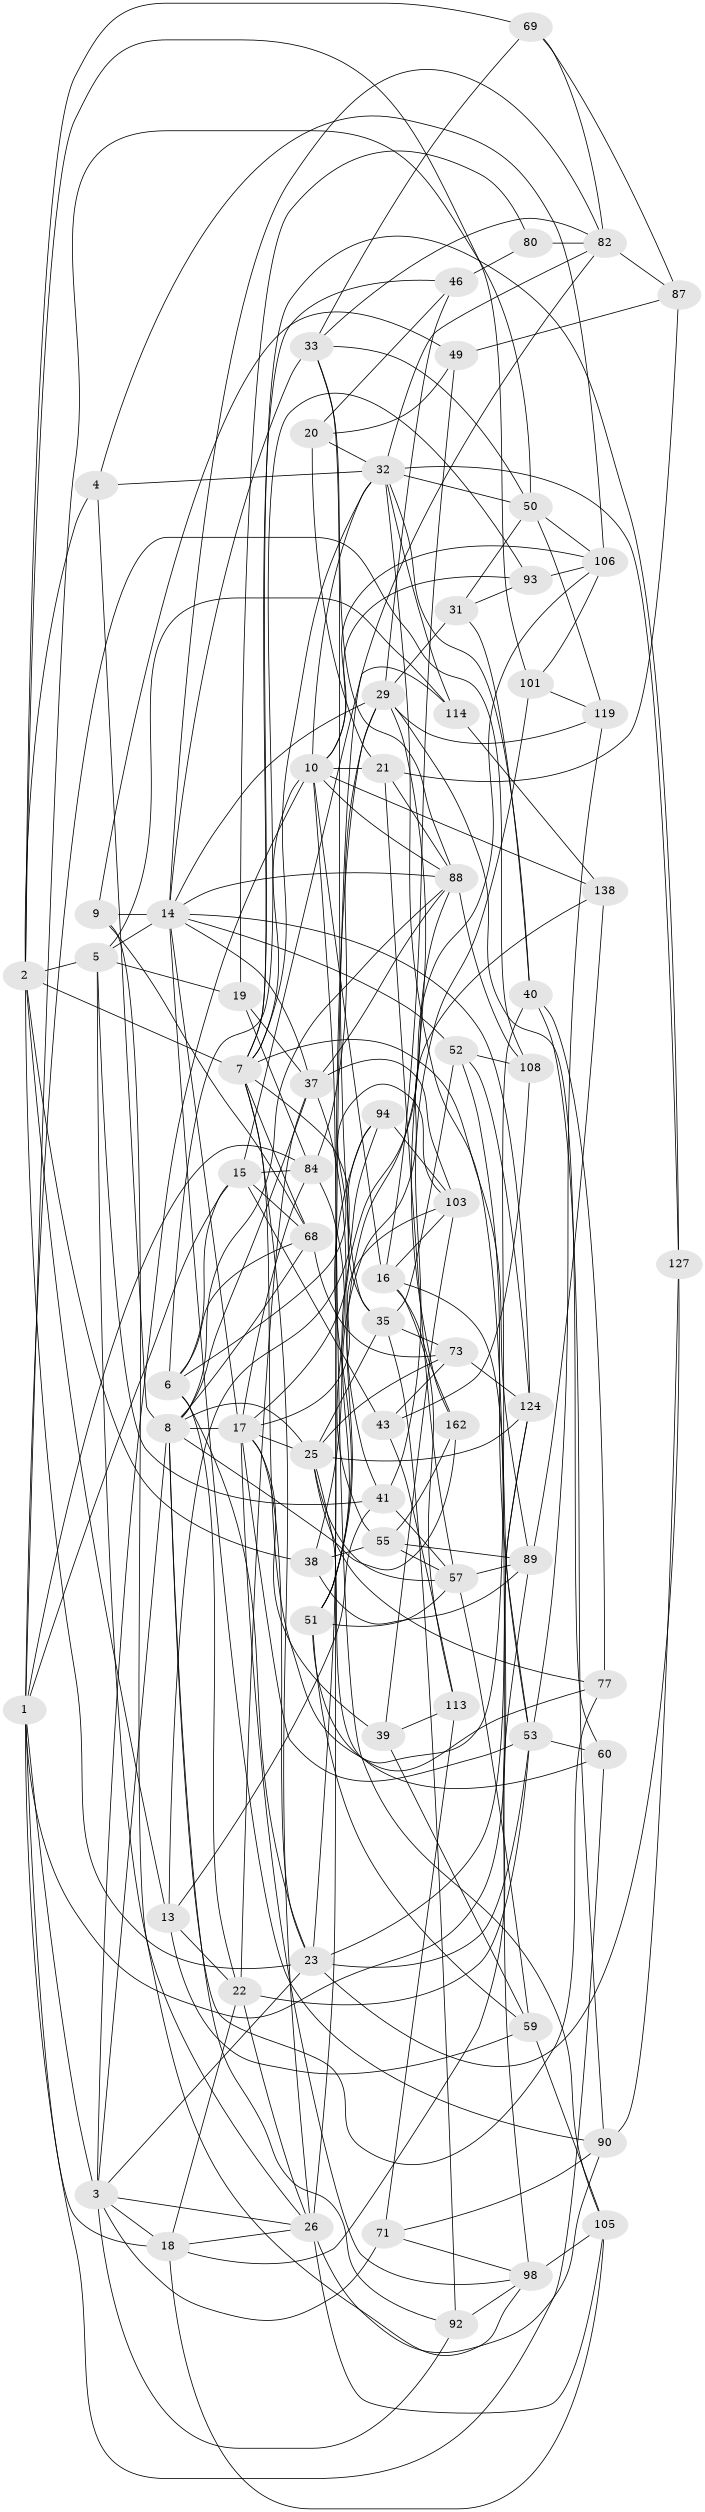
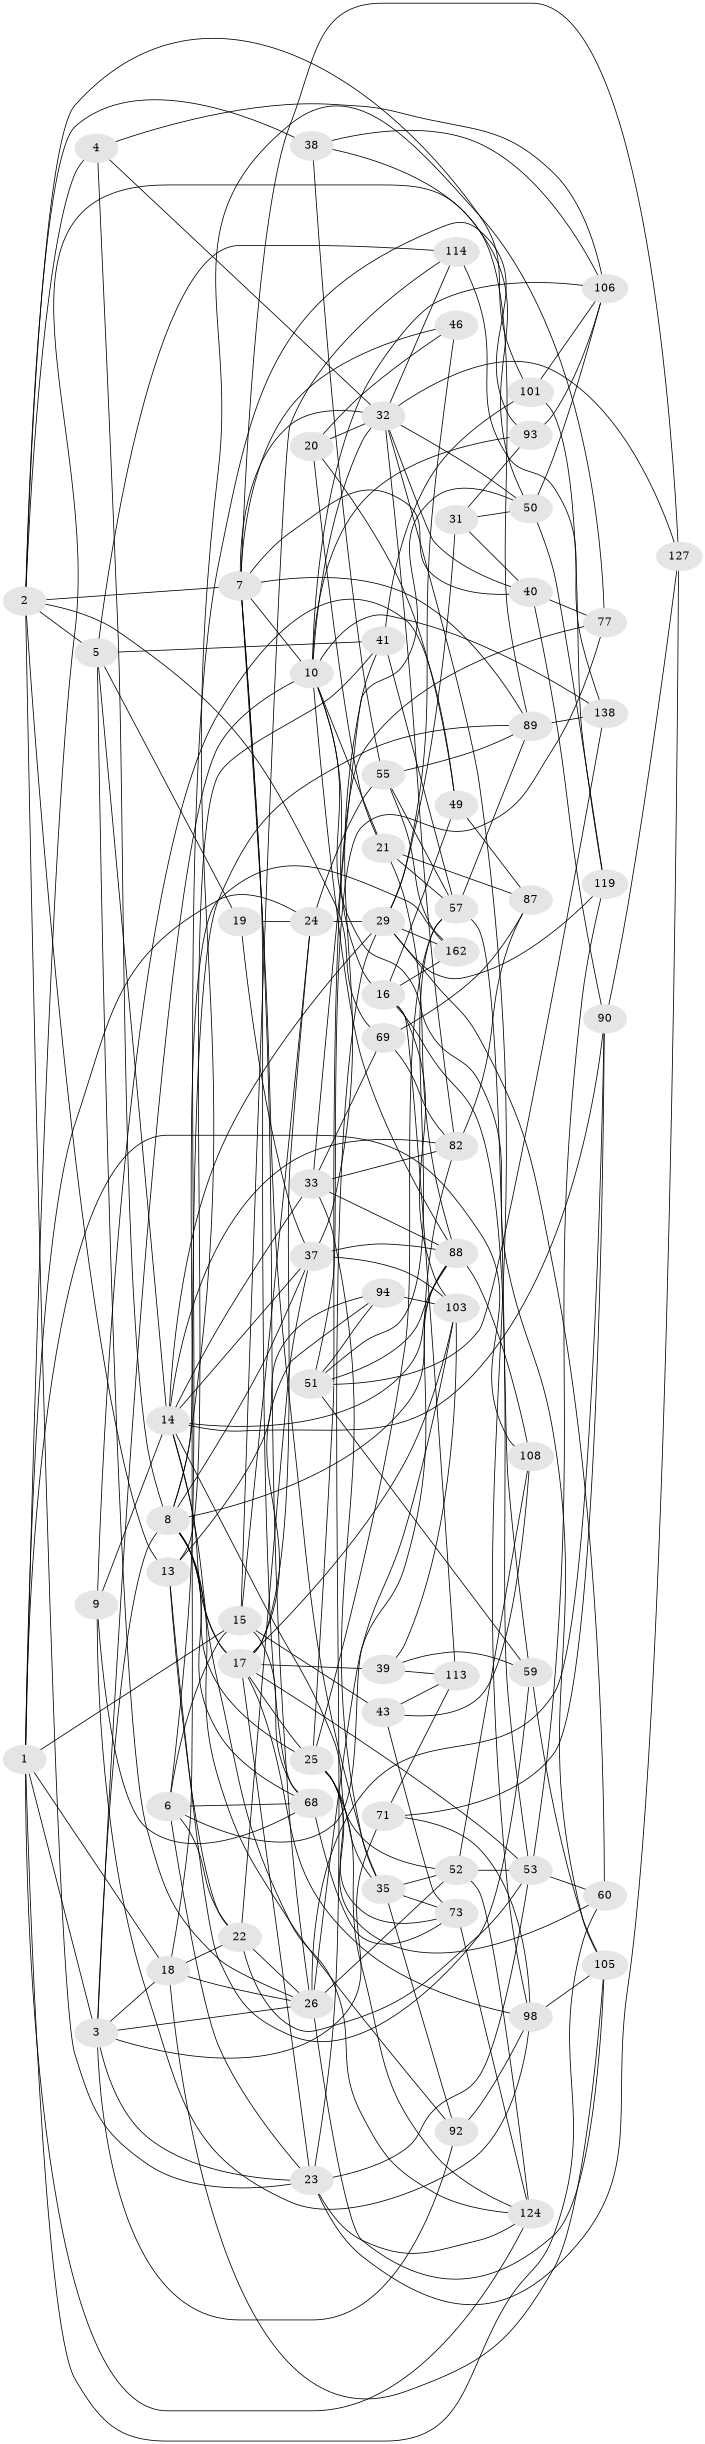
node "80": removed
node "84": label "84" -> "24"
edge "52" -- "26": added
